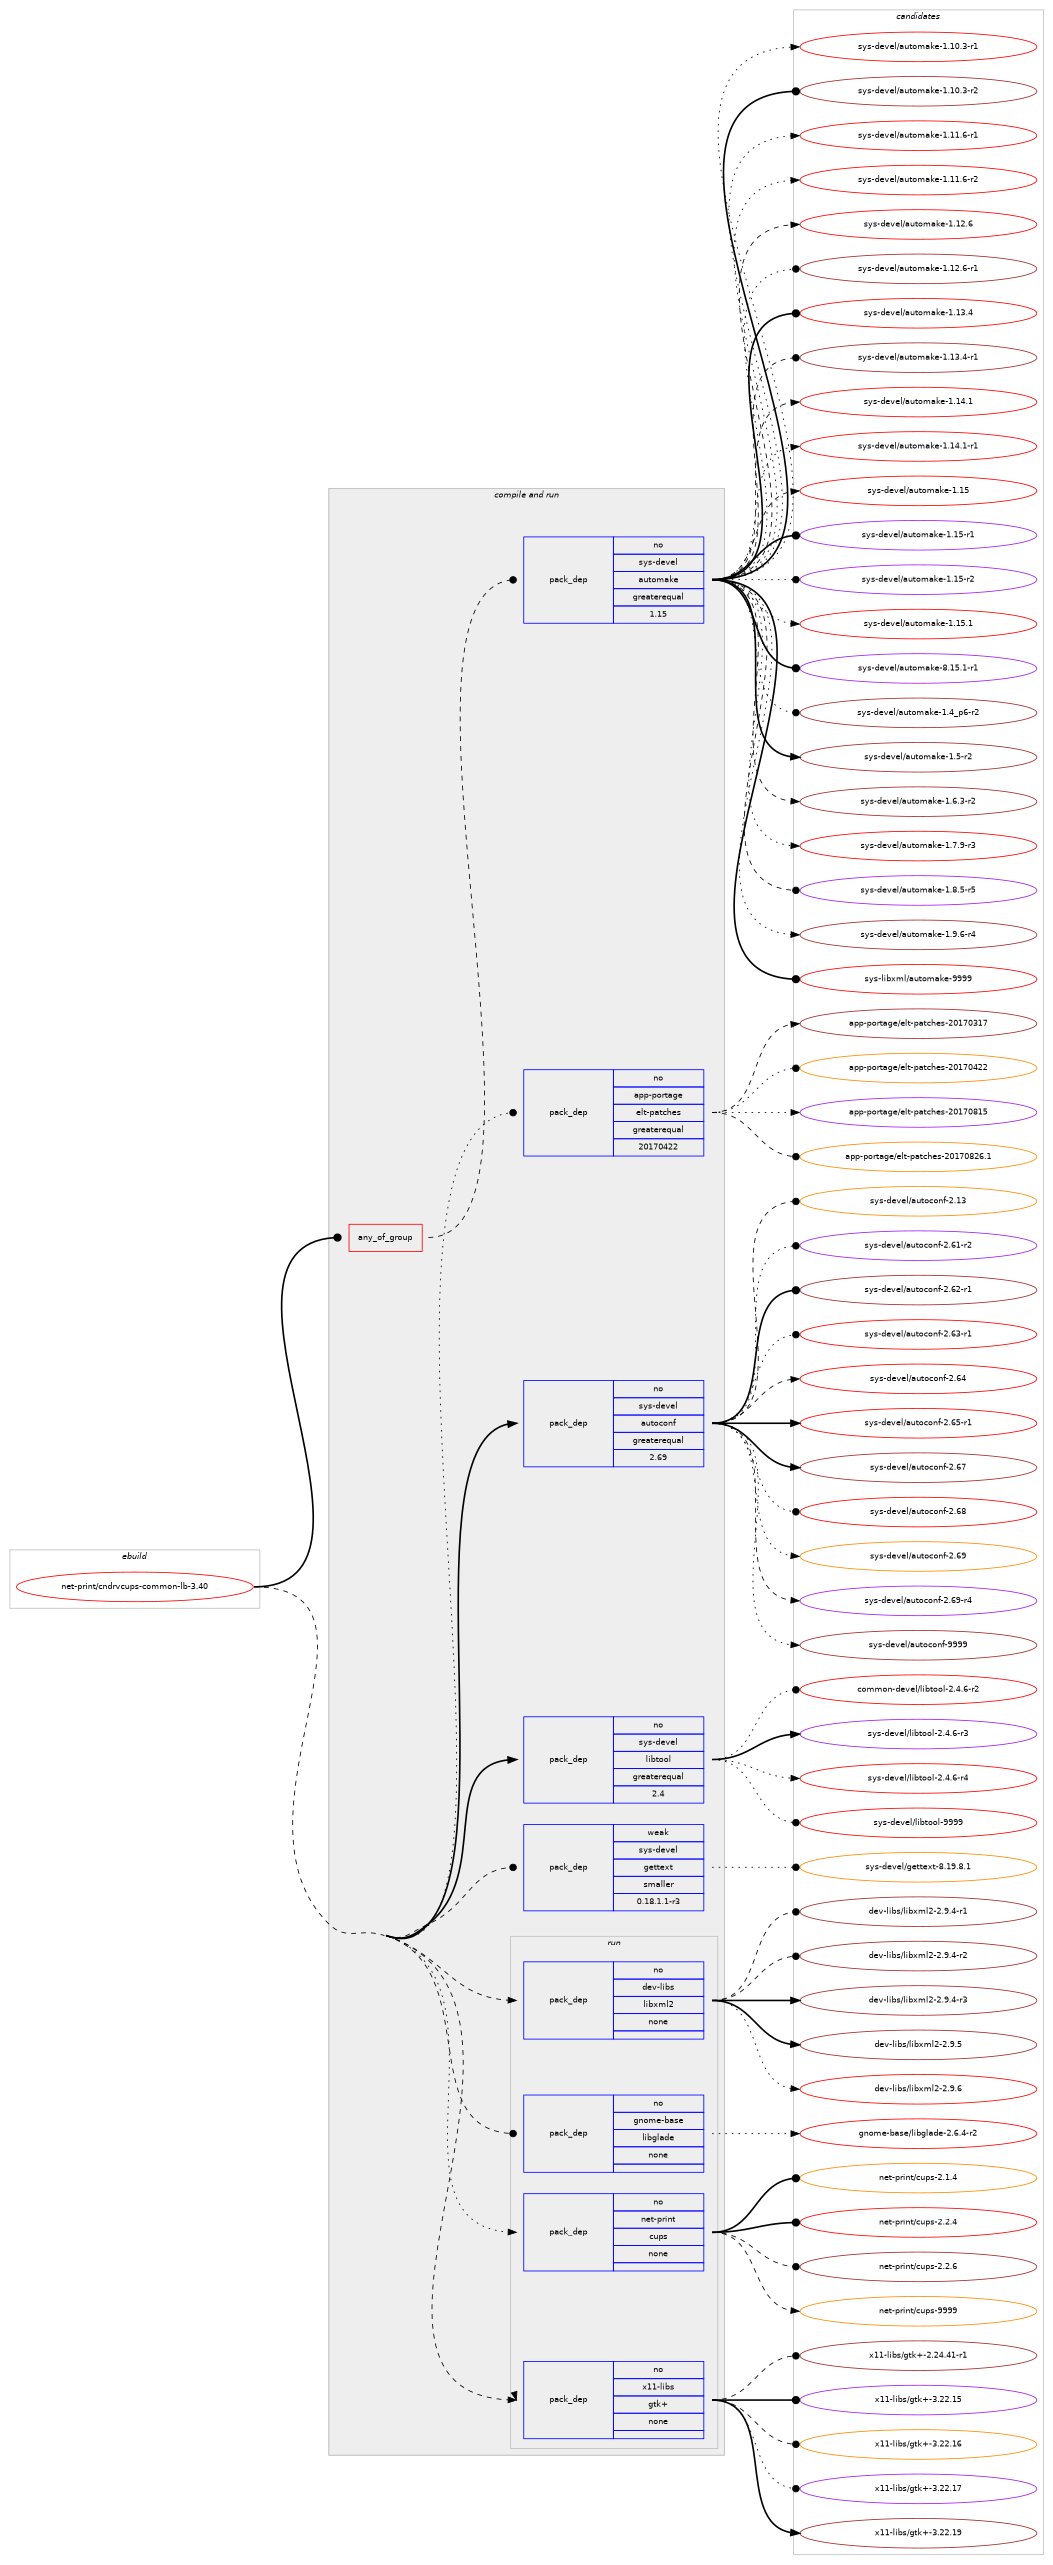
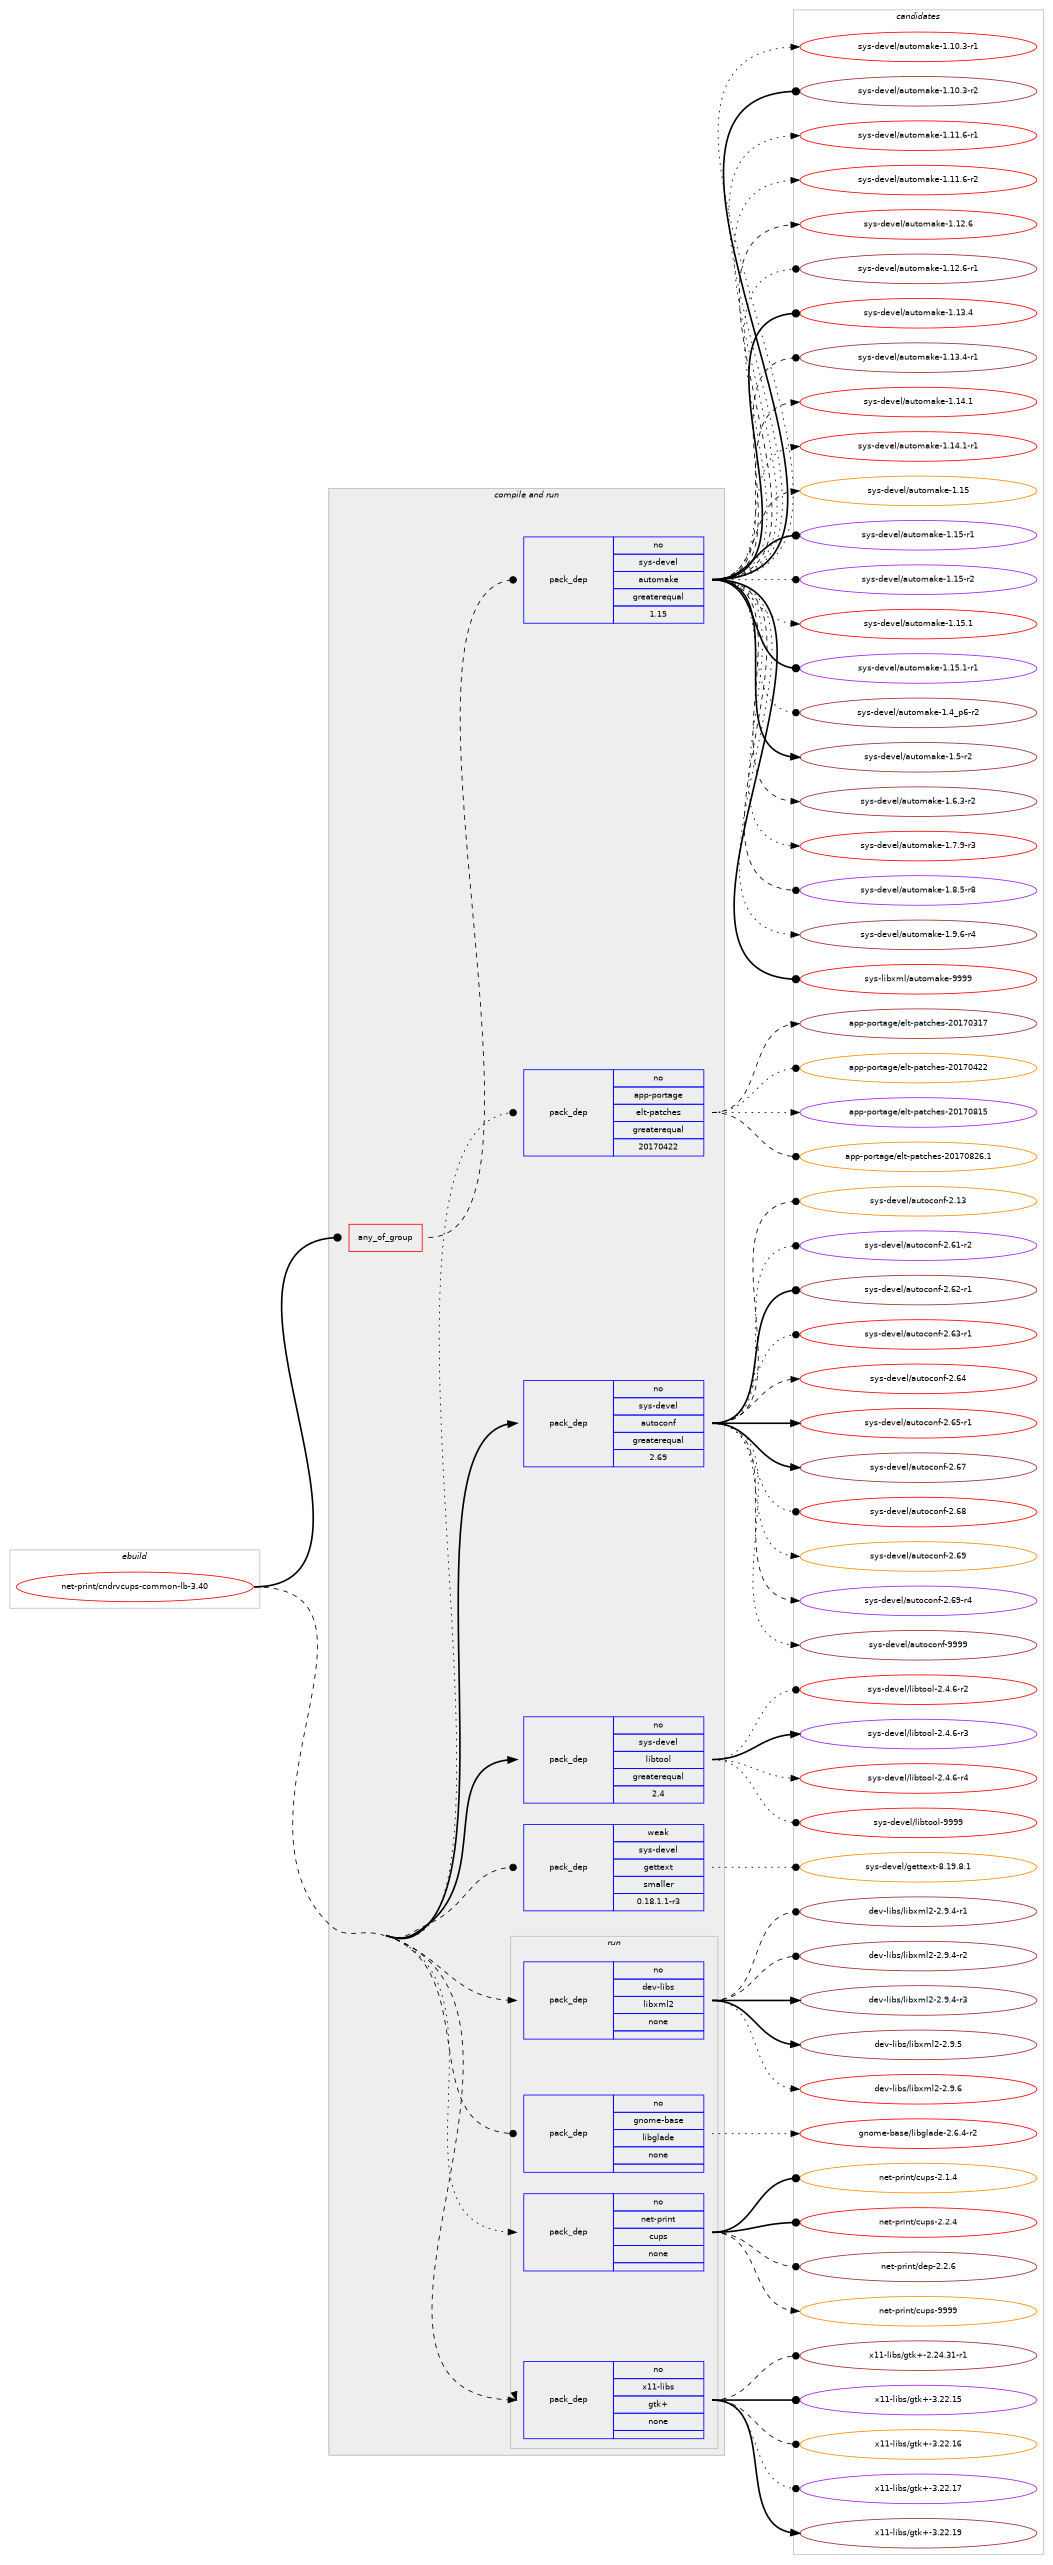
node "sys-devel/automake-1.15": color red -> darkorange
node "sys-devel/automake-8.15.1-r1": label "sys-devel/automake-8.15.1-r1" -> "sys-devel/automake-1.15.1-r1"
node "sys-devel/automake-1.8.5-r5": label "sys-devel/automake-1.8.5-r5" -> "sys-devel/automake-1.8.5-r8"
node "common-devel/libtool-2.4.6-r2": label "common-devel/libtool-2.4.6-r2" -> "sys-devel/libtool-2.4.6-r2"
node "net-print/cups-2.2.6": label "net-print/cups-2.2.6" -> "net-print/dep-2.2.6"
node "x11-libs/gtk+-2.24.41-r1": label "x11-libs/gtk+-2.24.41-r1" -> "x11-libs/gtk+-2.24.31-r1"
